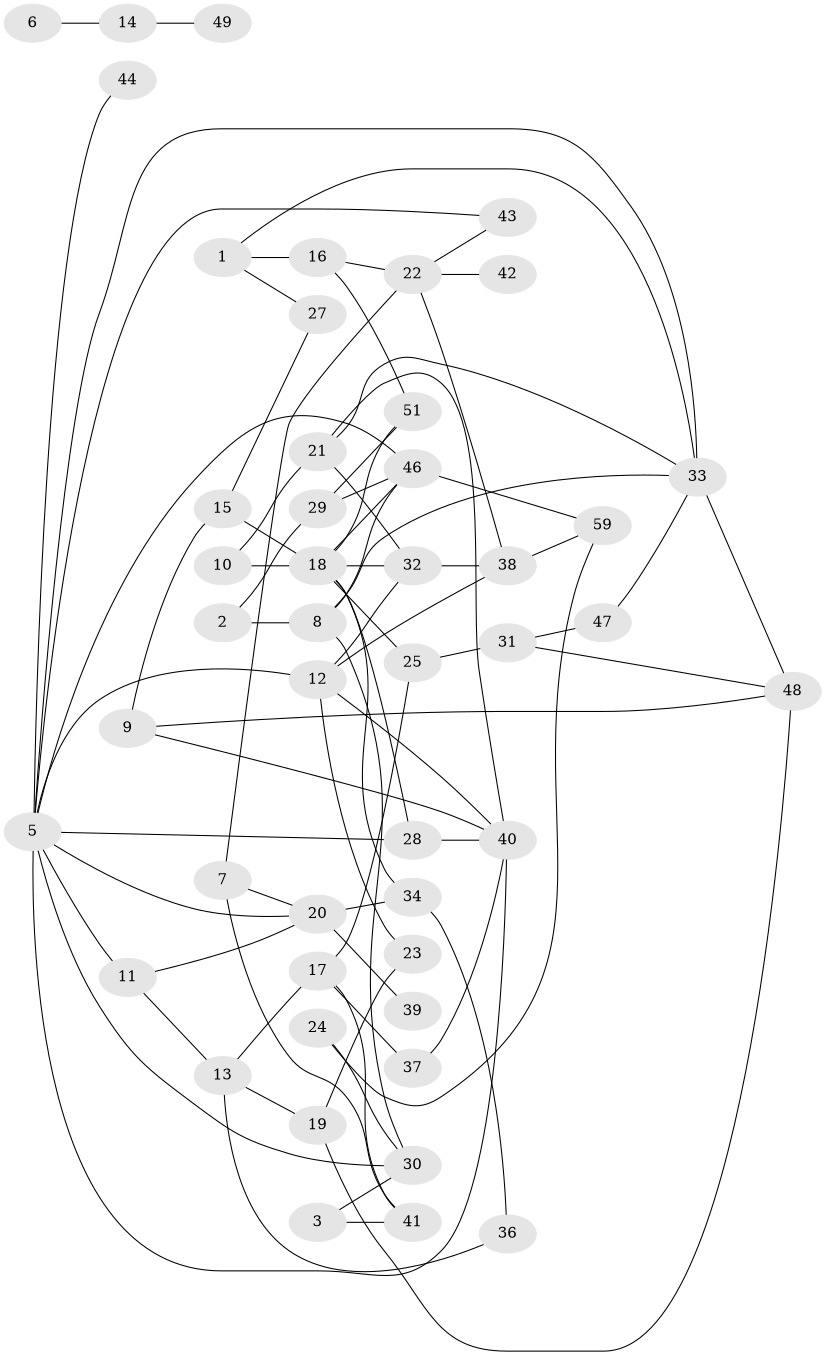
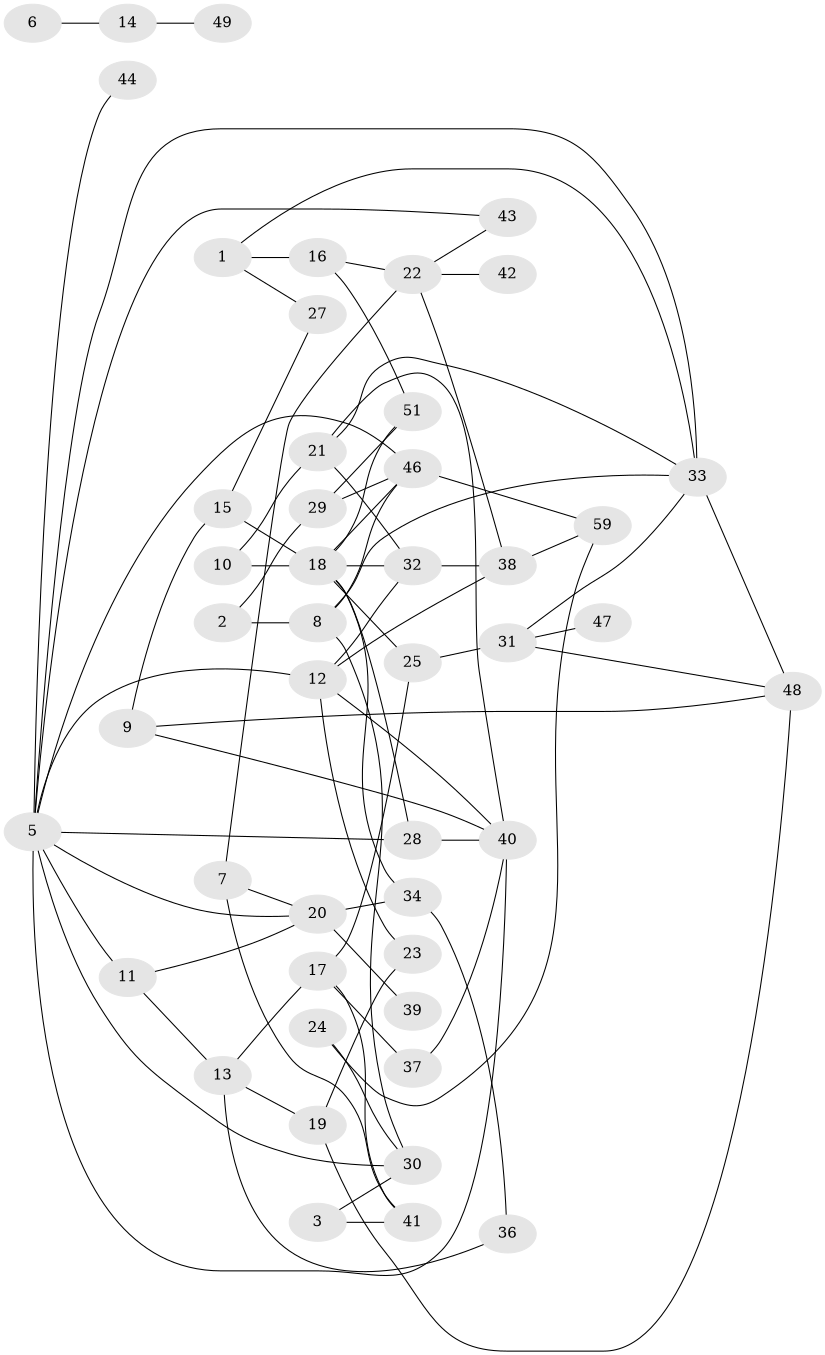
edge "33" -- "47": now "33" -- "31"
